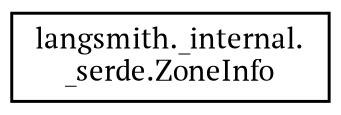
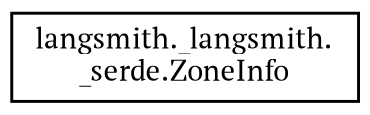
node "langsmith._internal. _serde.ZoneInfo": label "langsmith._internal. _serde.ZoneInfo" -> "langsmith._langsmith. _serde.ZoneInfo"
